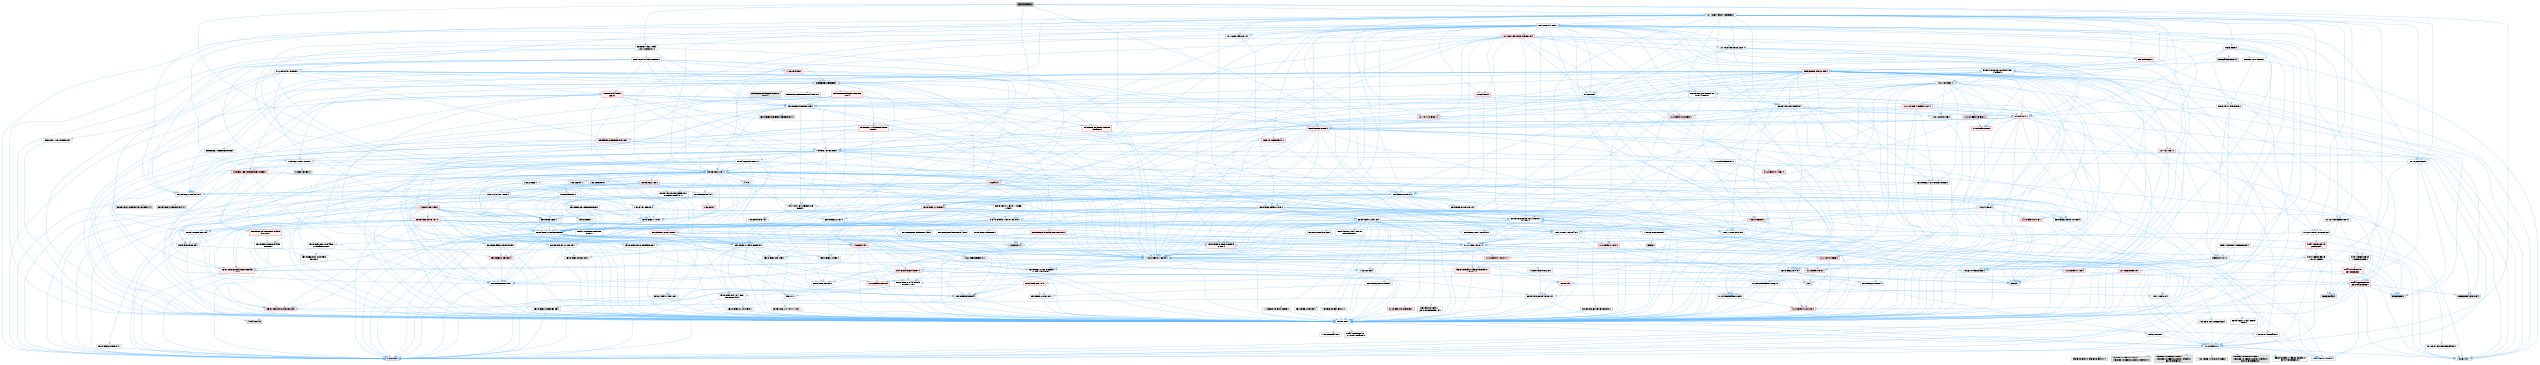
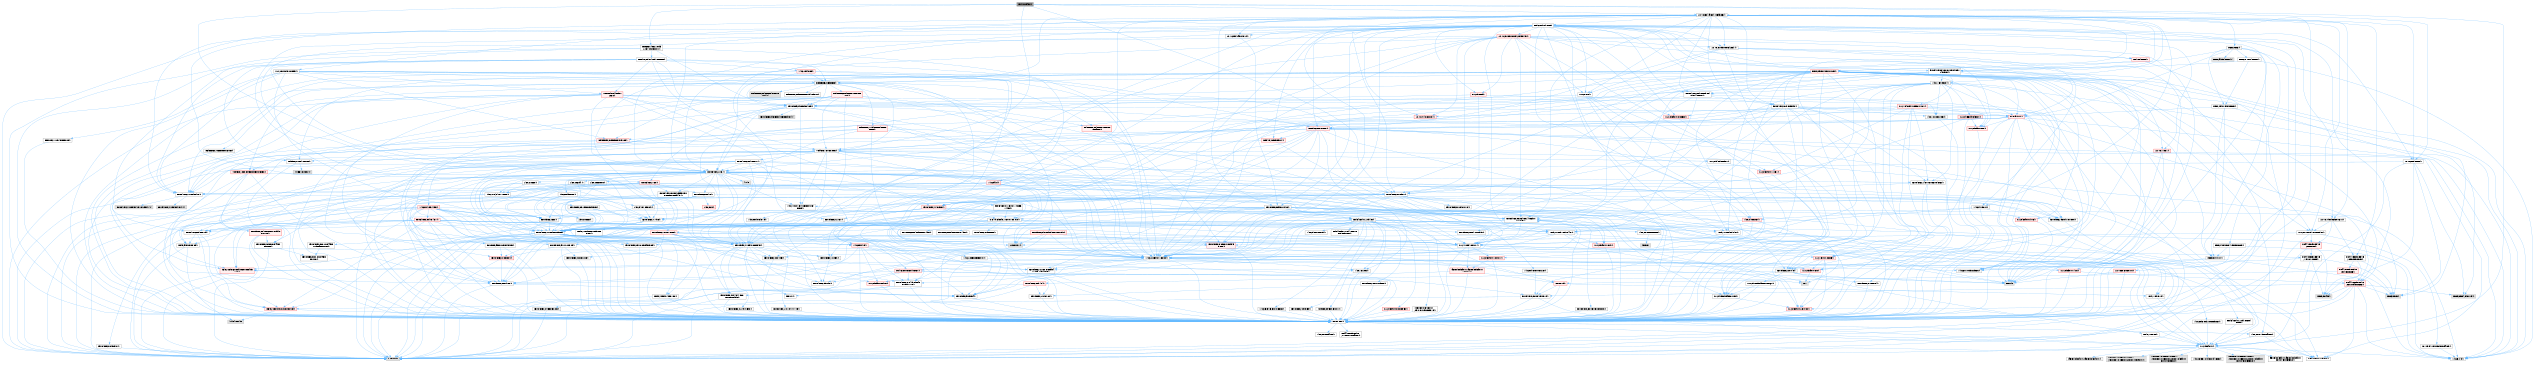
node "Misc/CompressionFlags.h": label "Misc/CompressionFlags.h" -> "Misc/BinarySearch.h"
